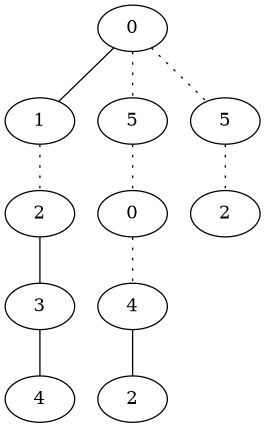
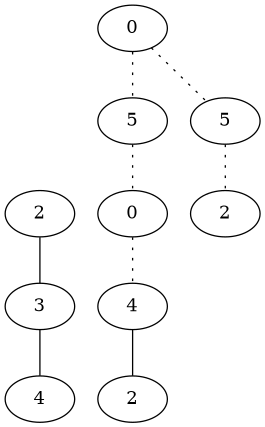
node "1": removed
